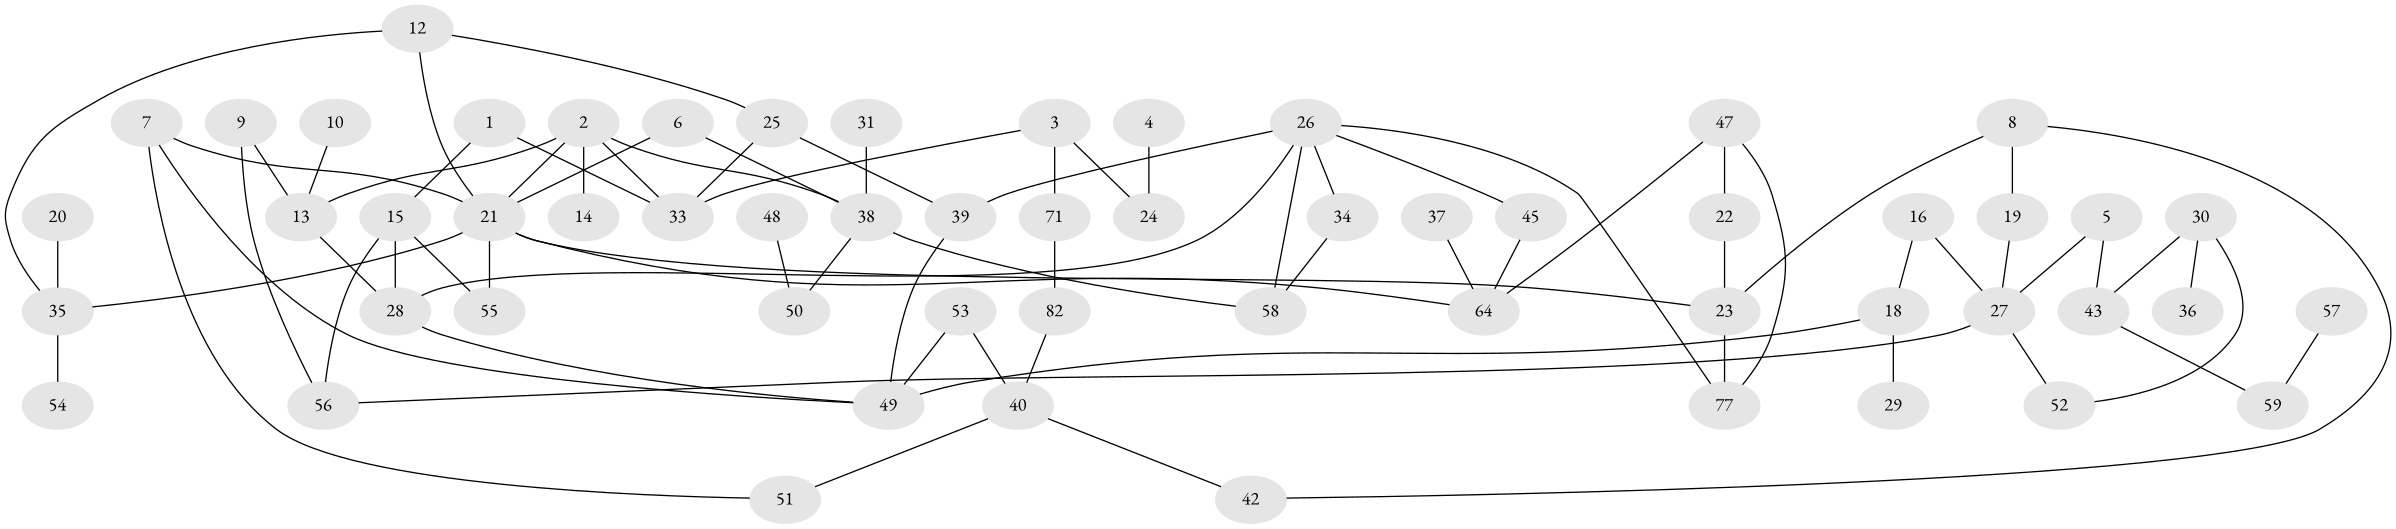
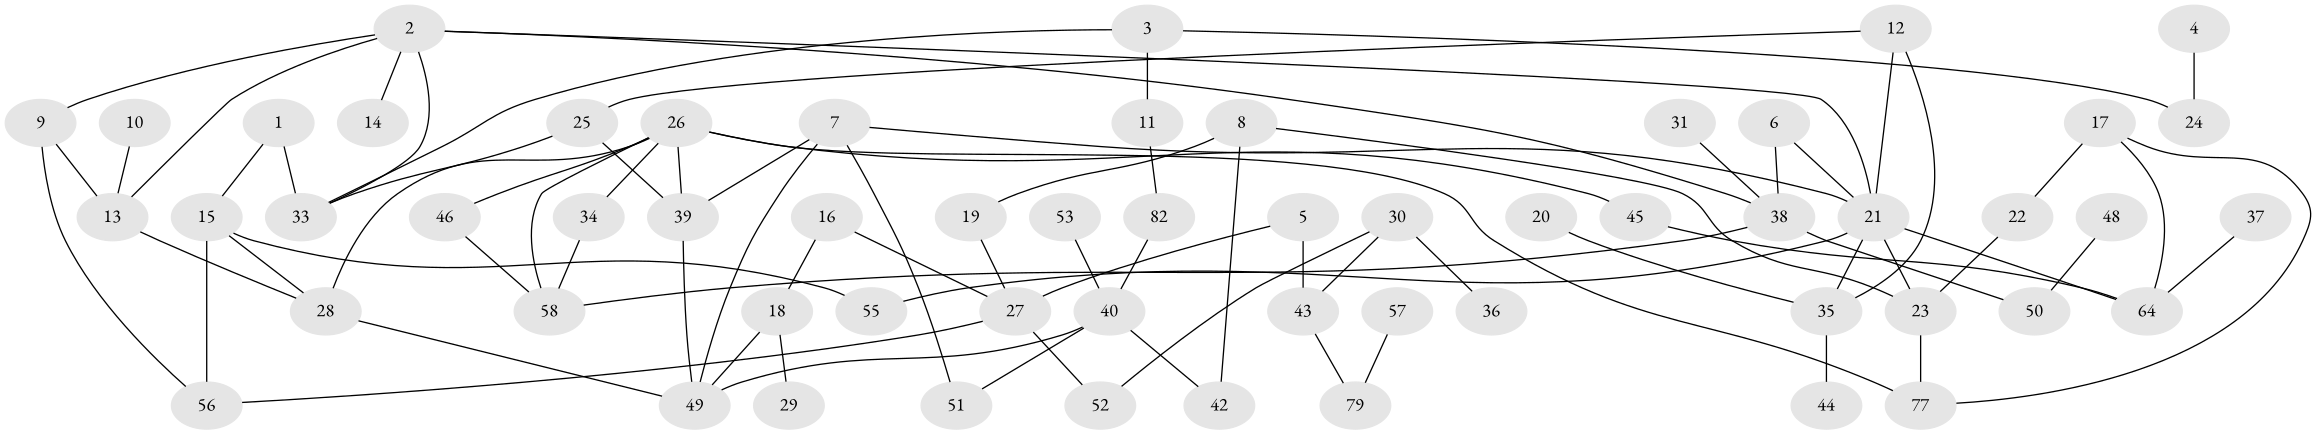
edge "2" -- "9": added
node "47": label "47" -> "17"
edge "7" -- "39": added
node "46": added
node "71": label "71" -> "11"
edge "53" -- "49": now "40" -- "49"
node "54": label "54" -> "44"
node "59": label "59" -> "79"
